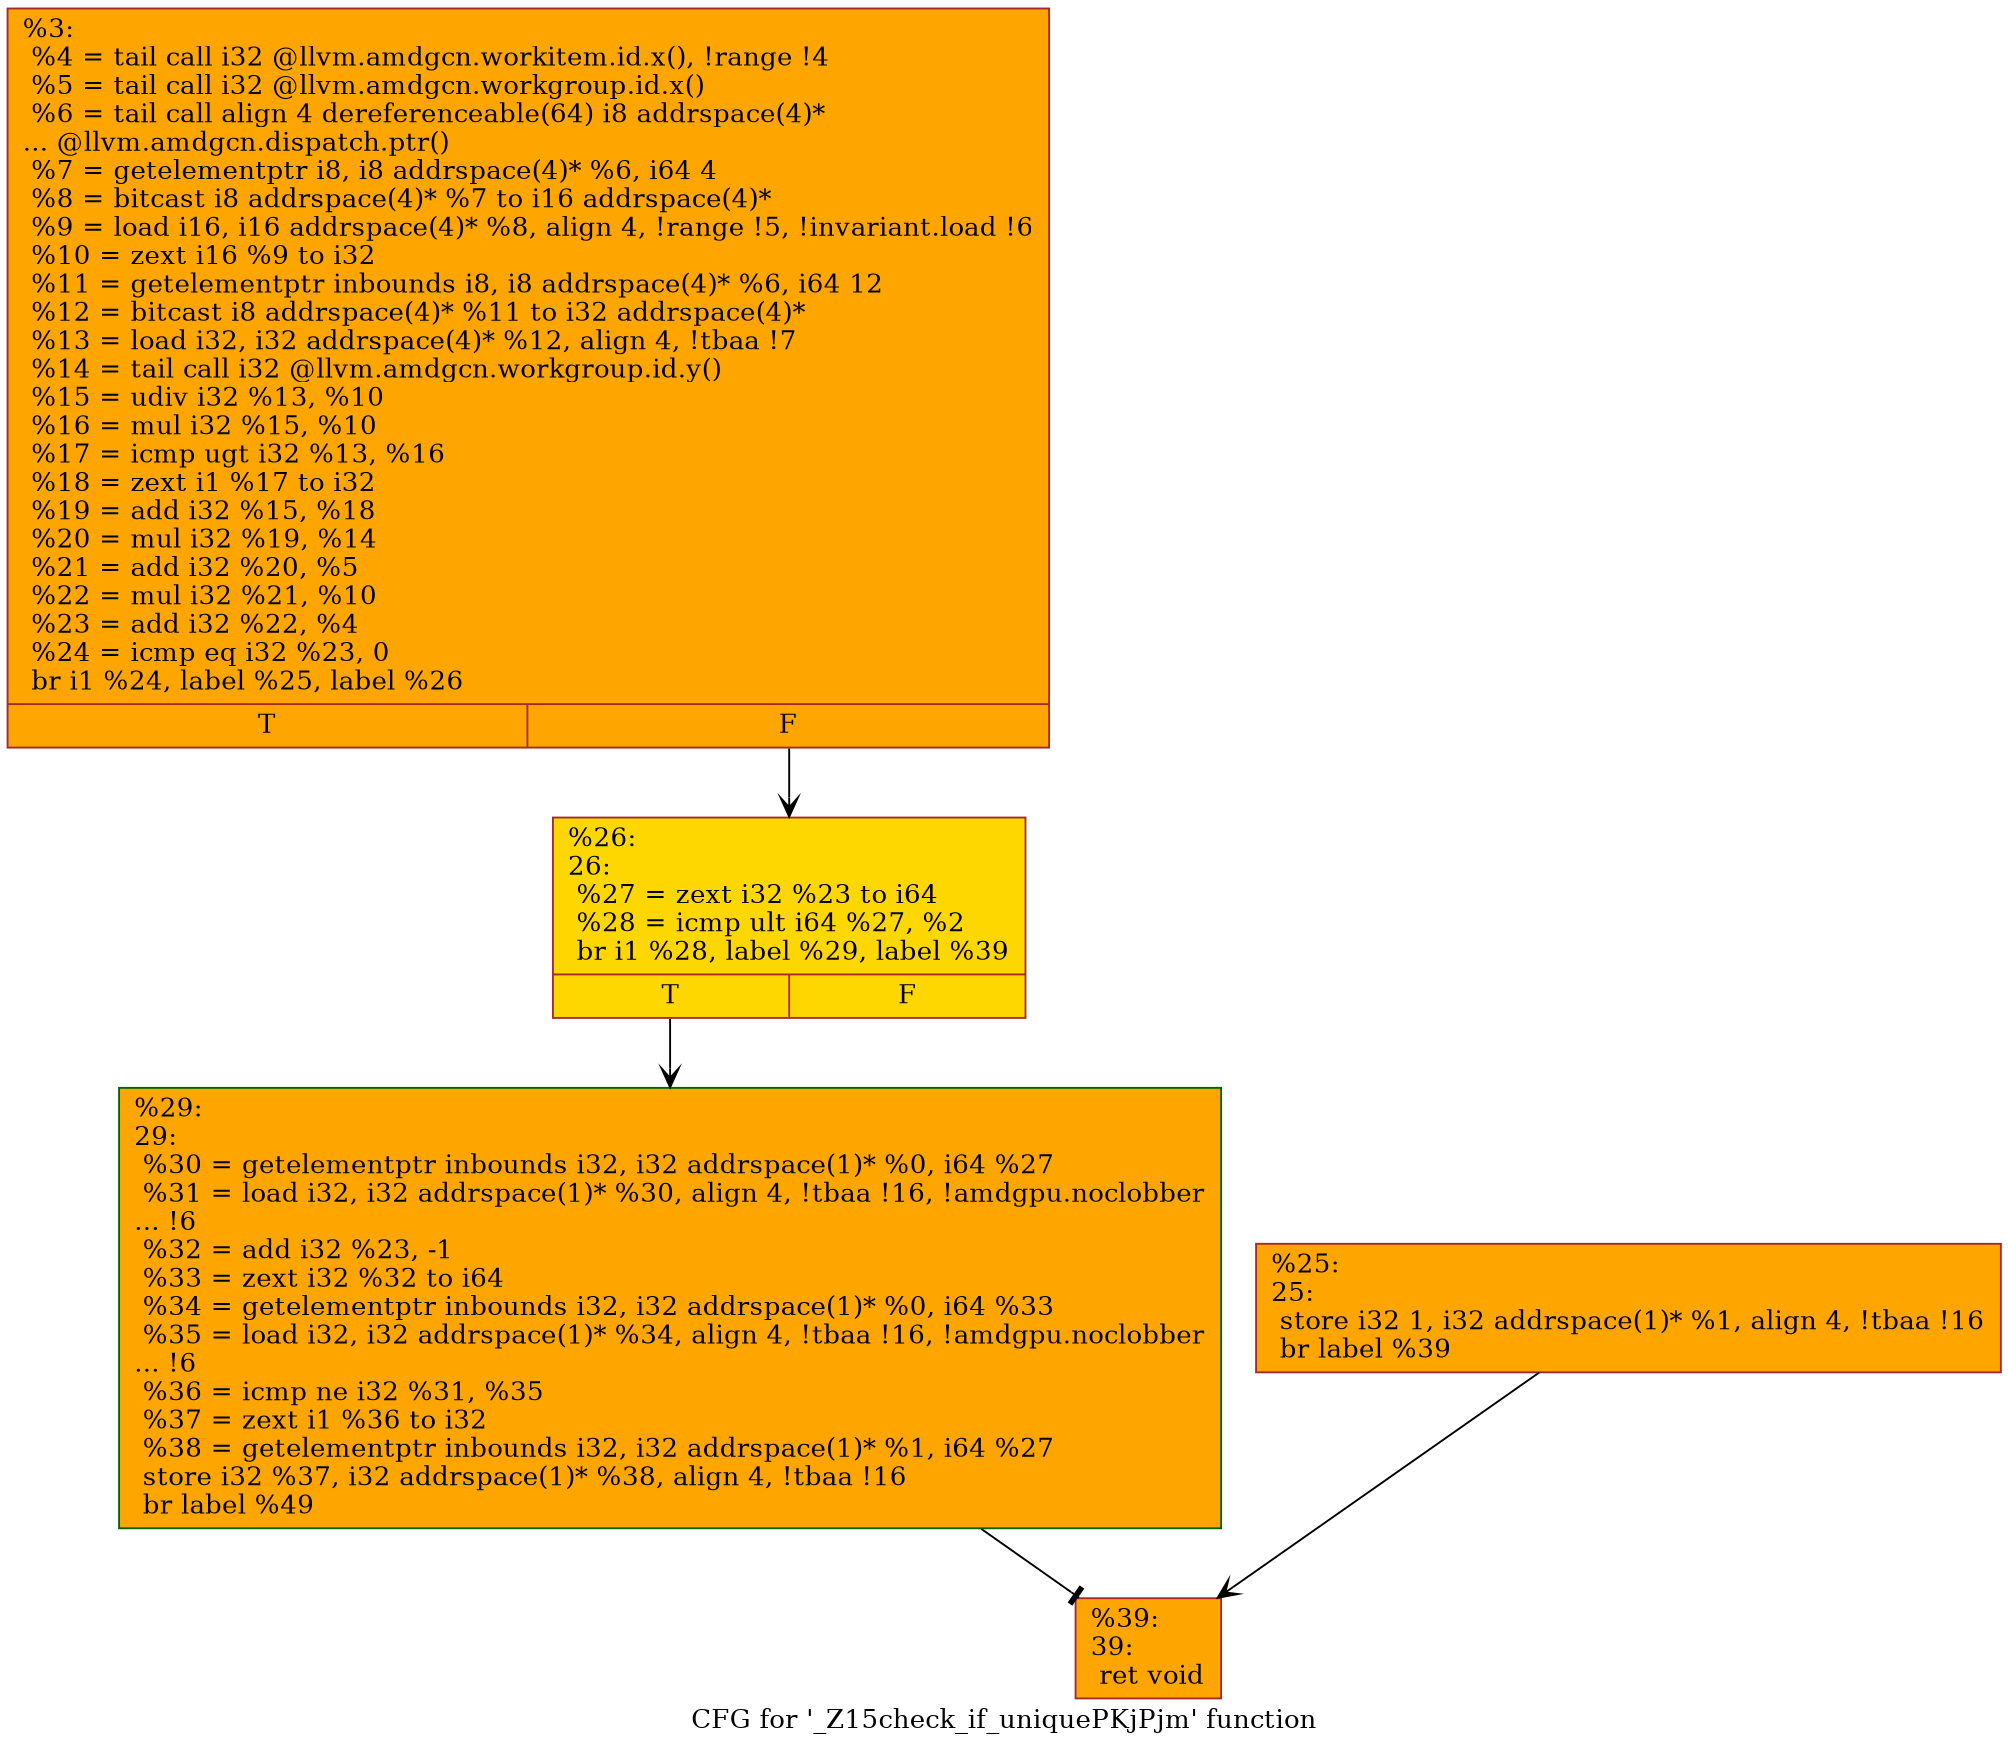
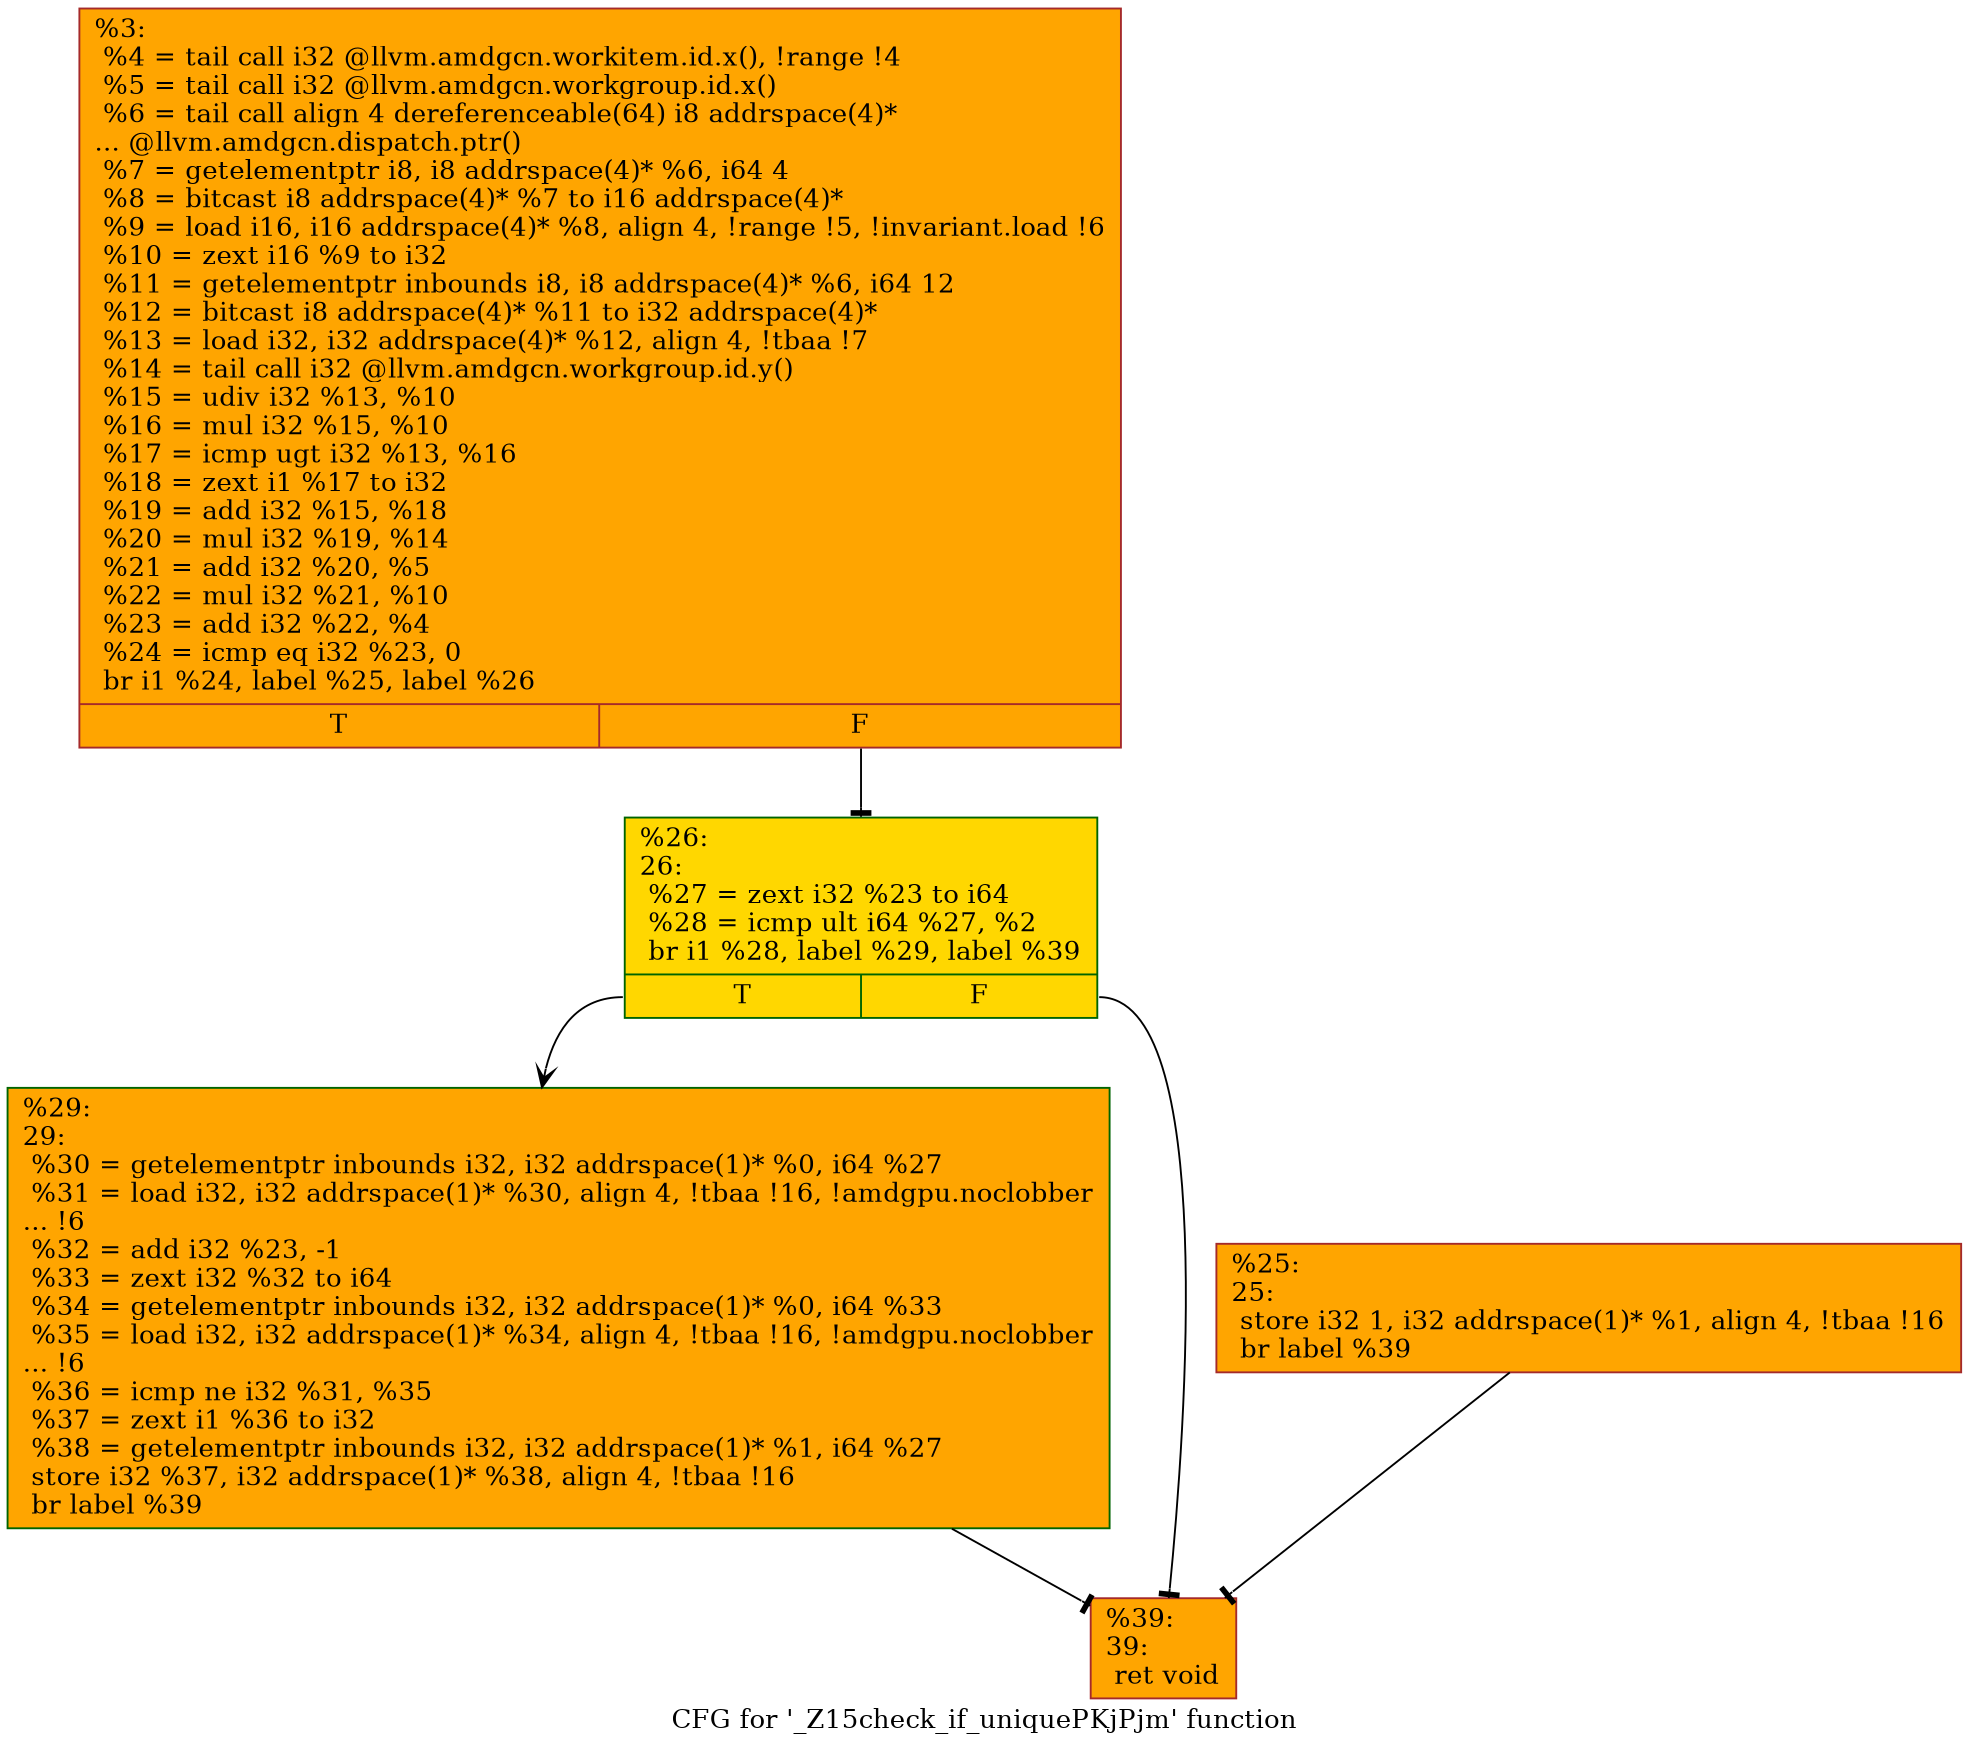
edge "%3:" -> "%26:": arrowhead vee -> tee
node "%26:": color brown -> darkgreen
edge "%26:" -> "%39:": added
edge "%25:" -> "%39:": arrowhead vee -> tee
node "%29:": text "br label %49" -> "br label %39"
